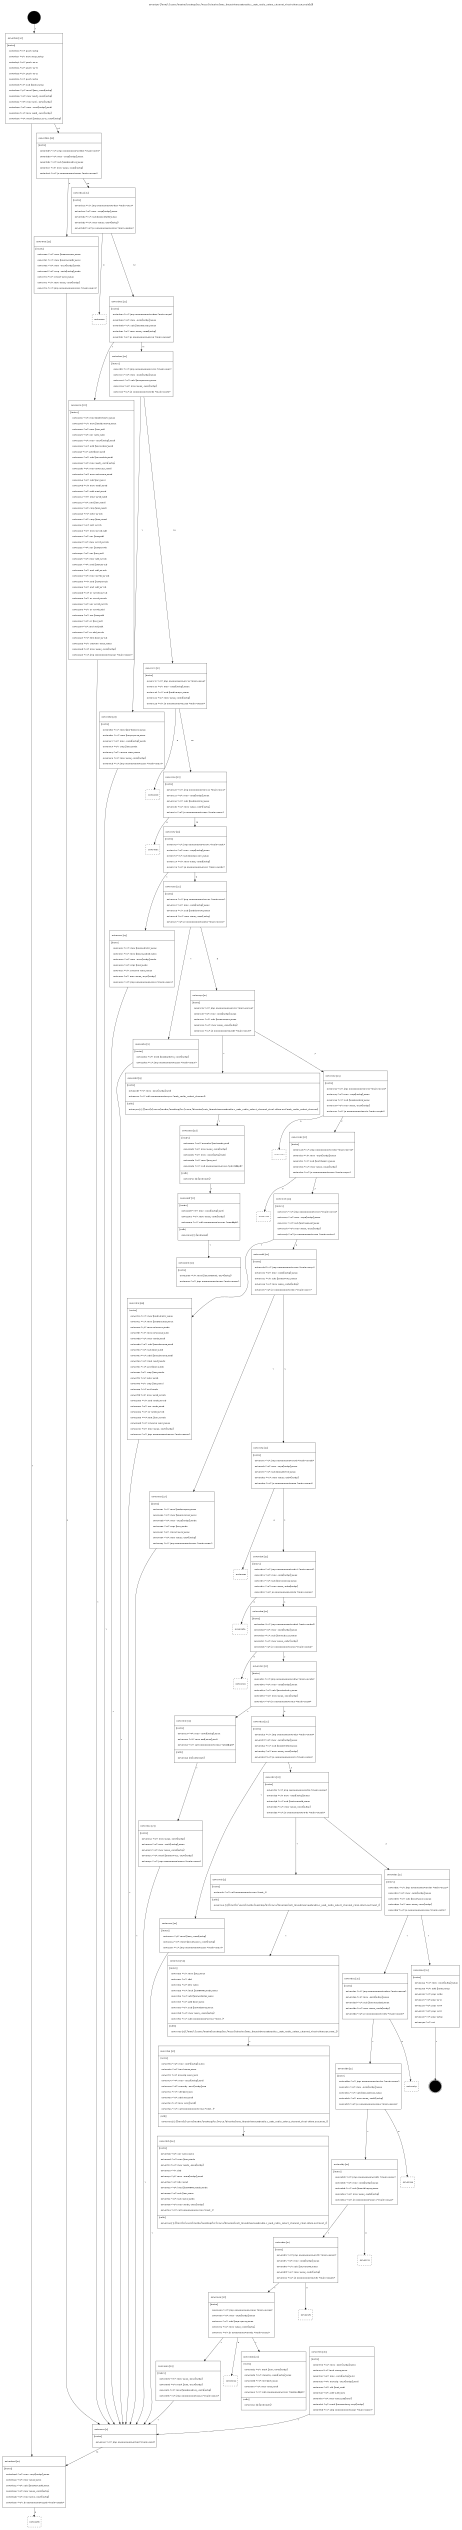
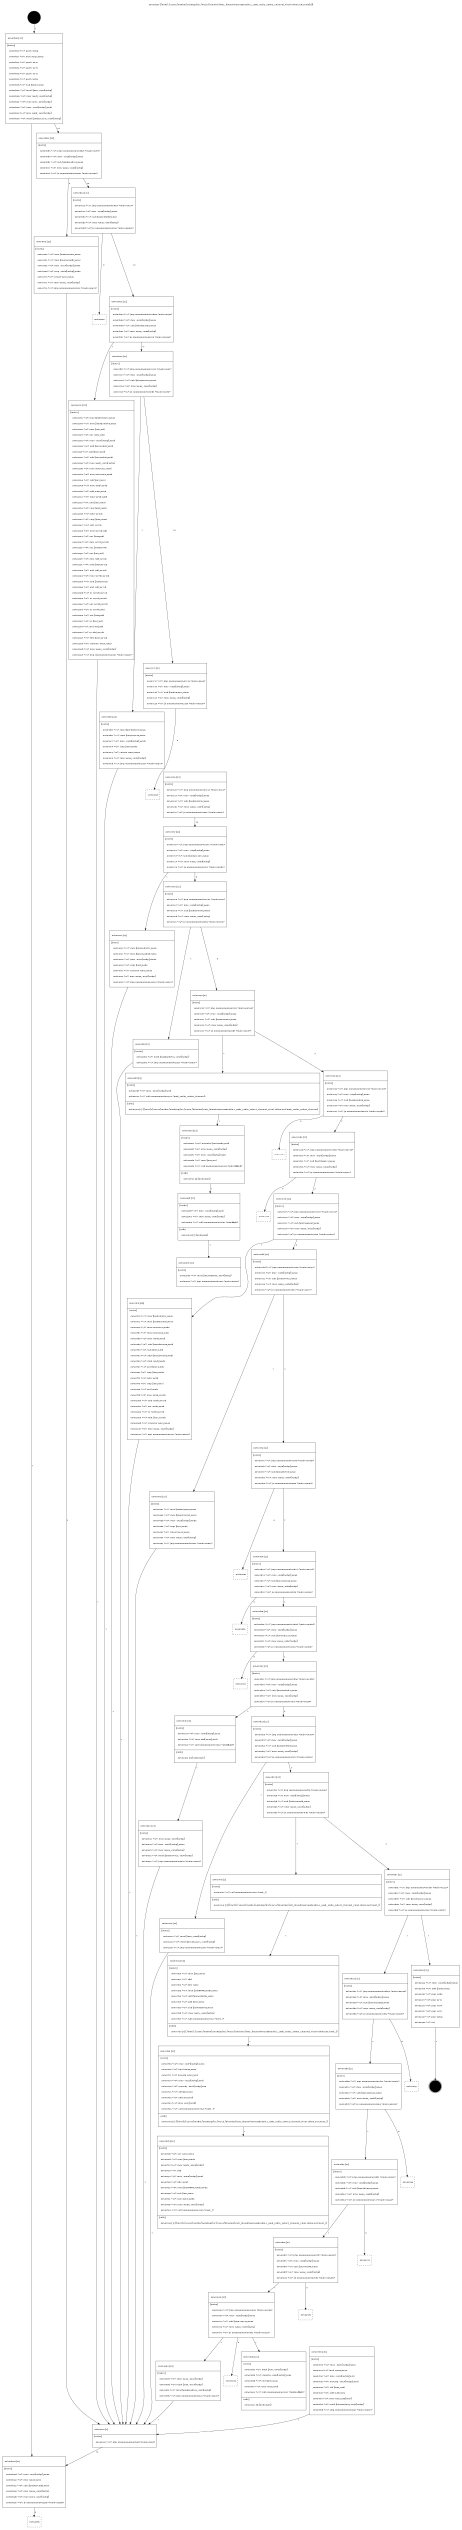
edge "0x401c15 [25]" -> "0x401c2e [25]": removed, label "10"
node "0x401e9c": removed
